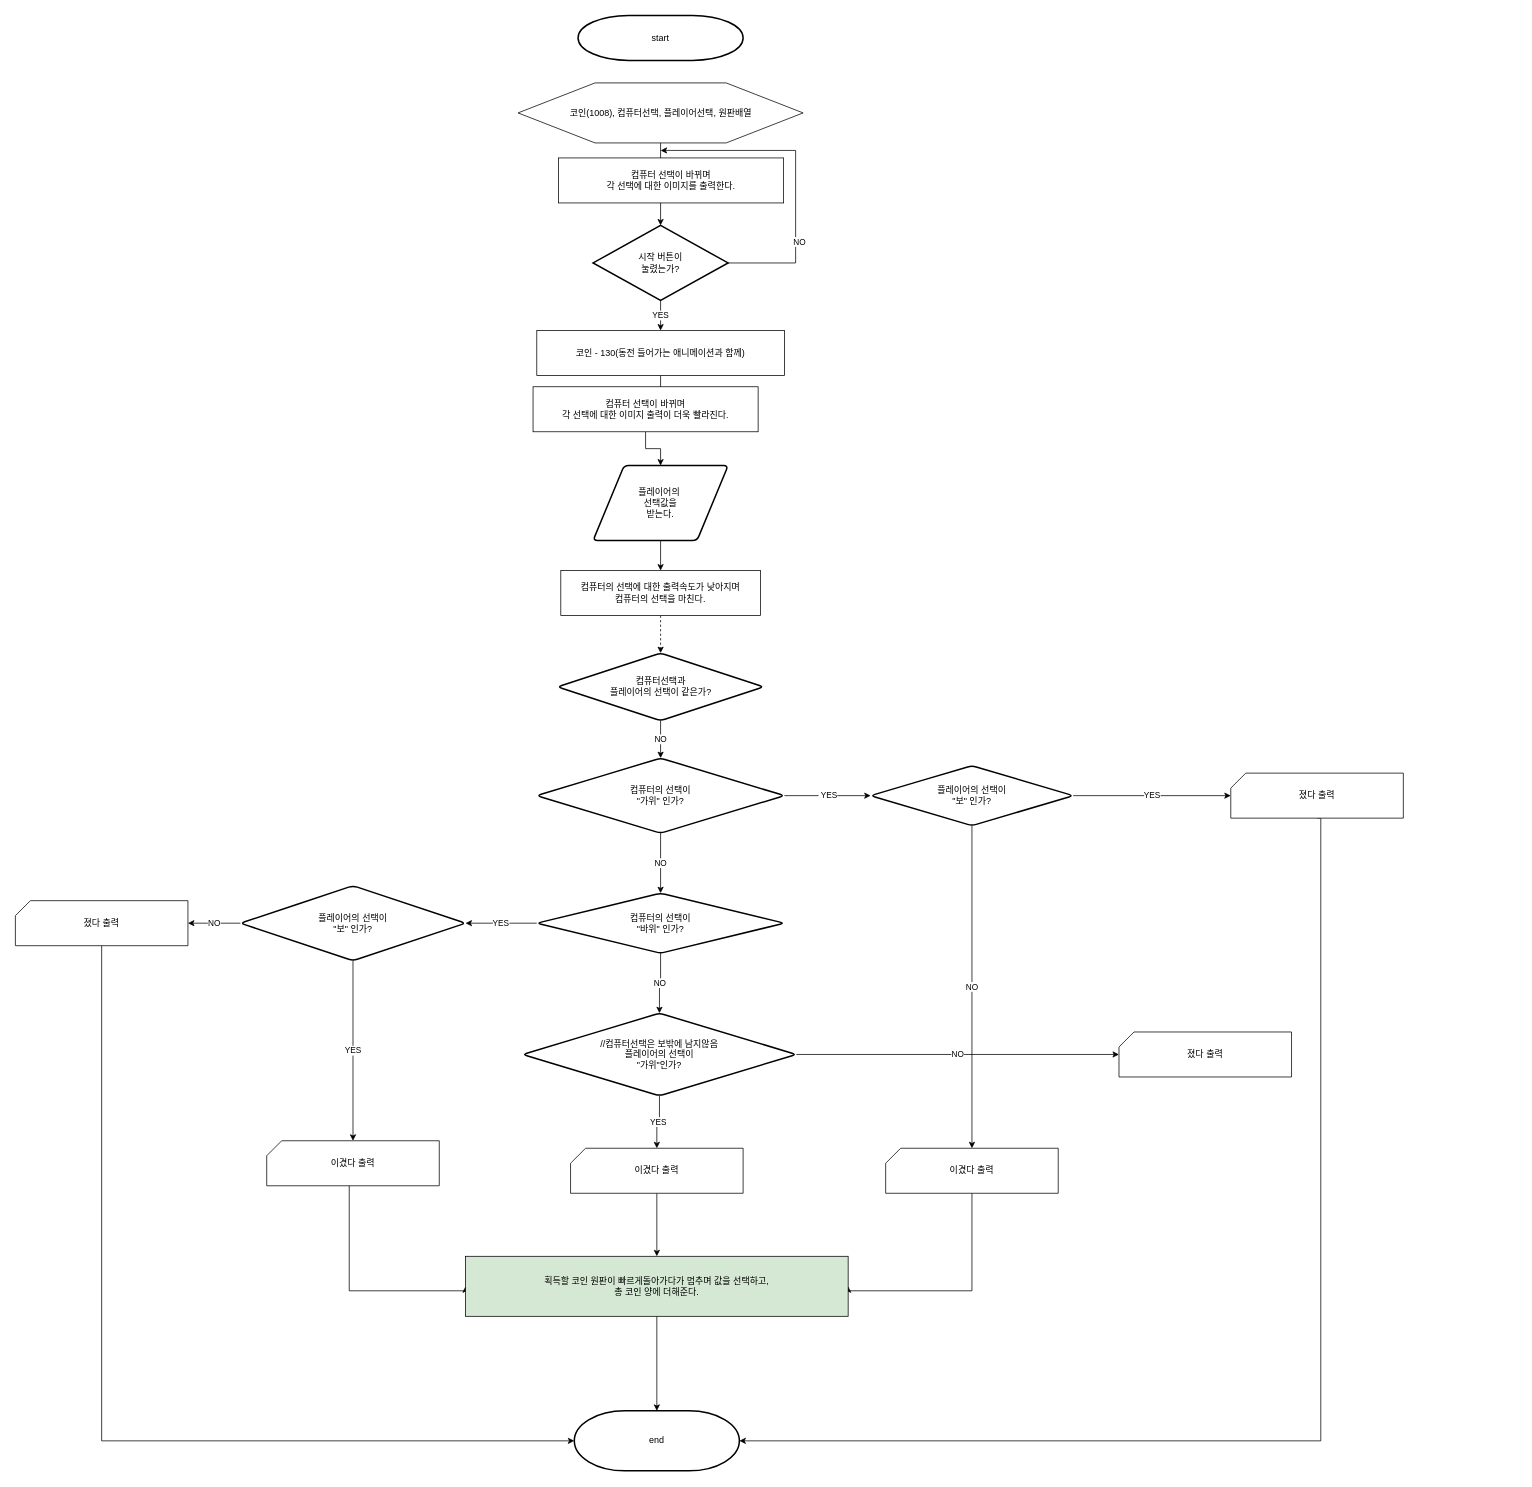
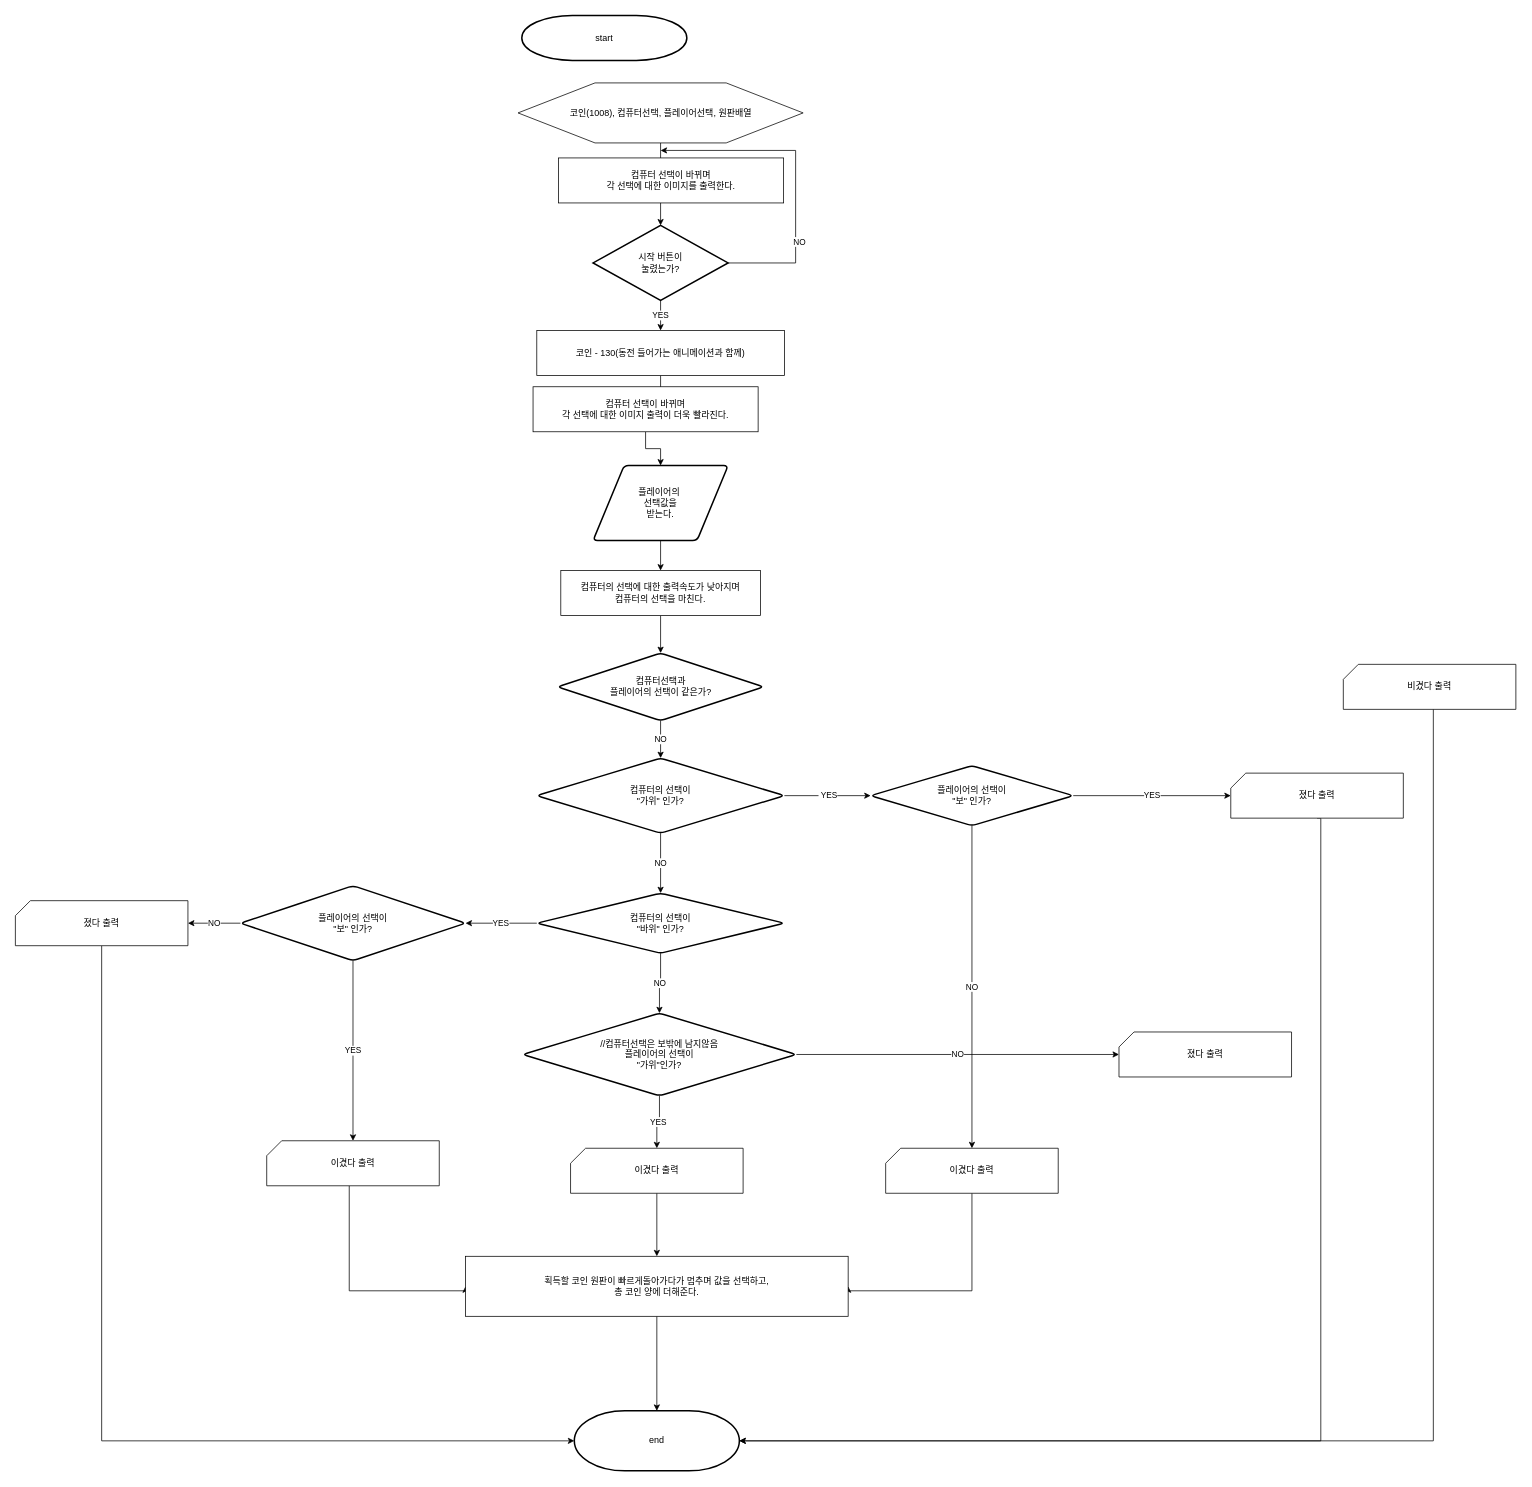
node "start": moved (660, 38) -> (604, 38)
edge "컴퓨터의 선택에 대한 출력속도가 낮아지며 컴퓨터의 선택을 마친다." -> "컴퓨터선택과 플레이어의 선택이 같은가?": style dashed -> solid
node "비겼다 출력": added
edge "비겼다 출력" -> "end": added
node "획득할 코인 원판이 빠르게돌아가다가 멈추며 값을 선택하고, 총 코인 양에 더해준다.": fillcolor #d5e8d4 -> #ffffff
